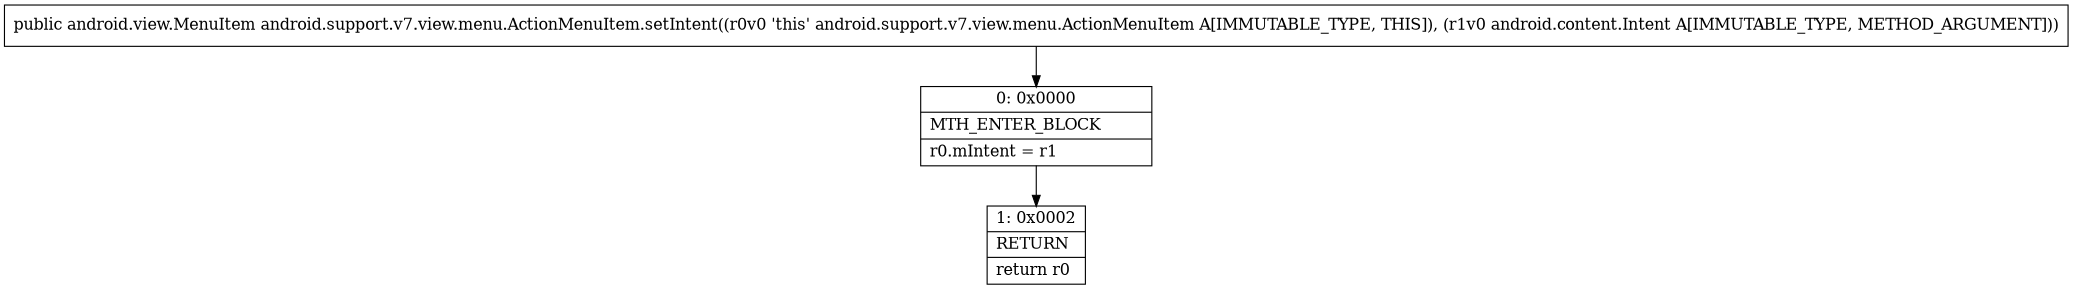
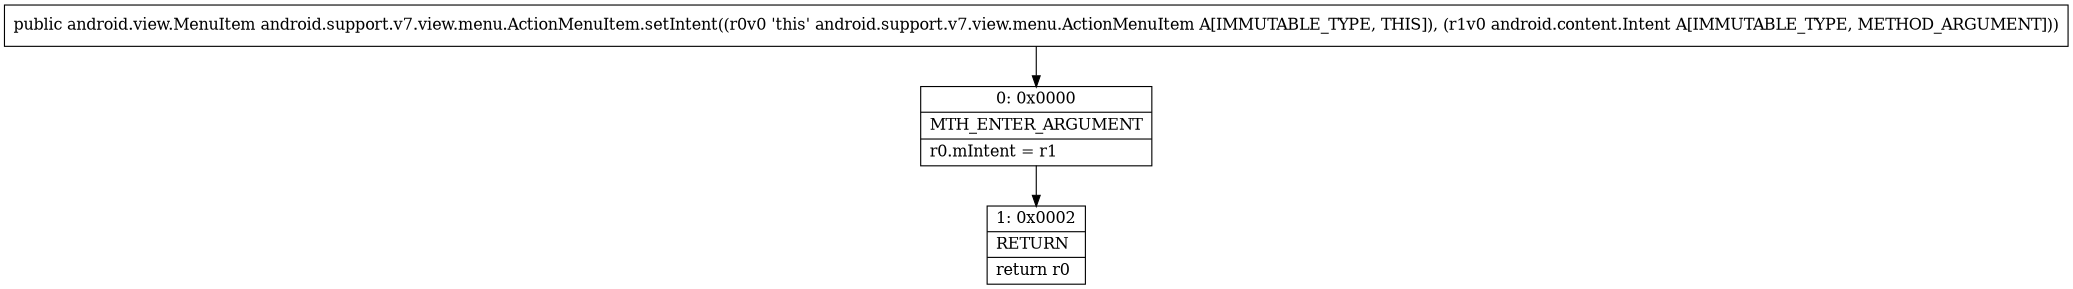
node "0: 0x0000": text "MTH_ENTER_BLOCK" -> "MTH_ENTER_ARGUMENT"
